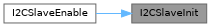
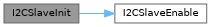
edge "I2CSlaveEnable" -> "I2CSlaveInit": reversed
